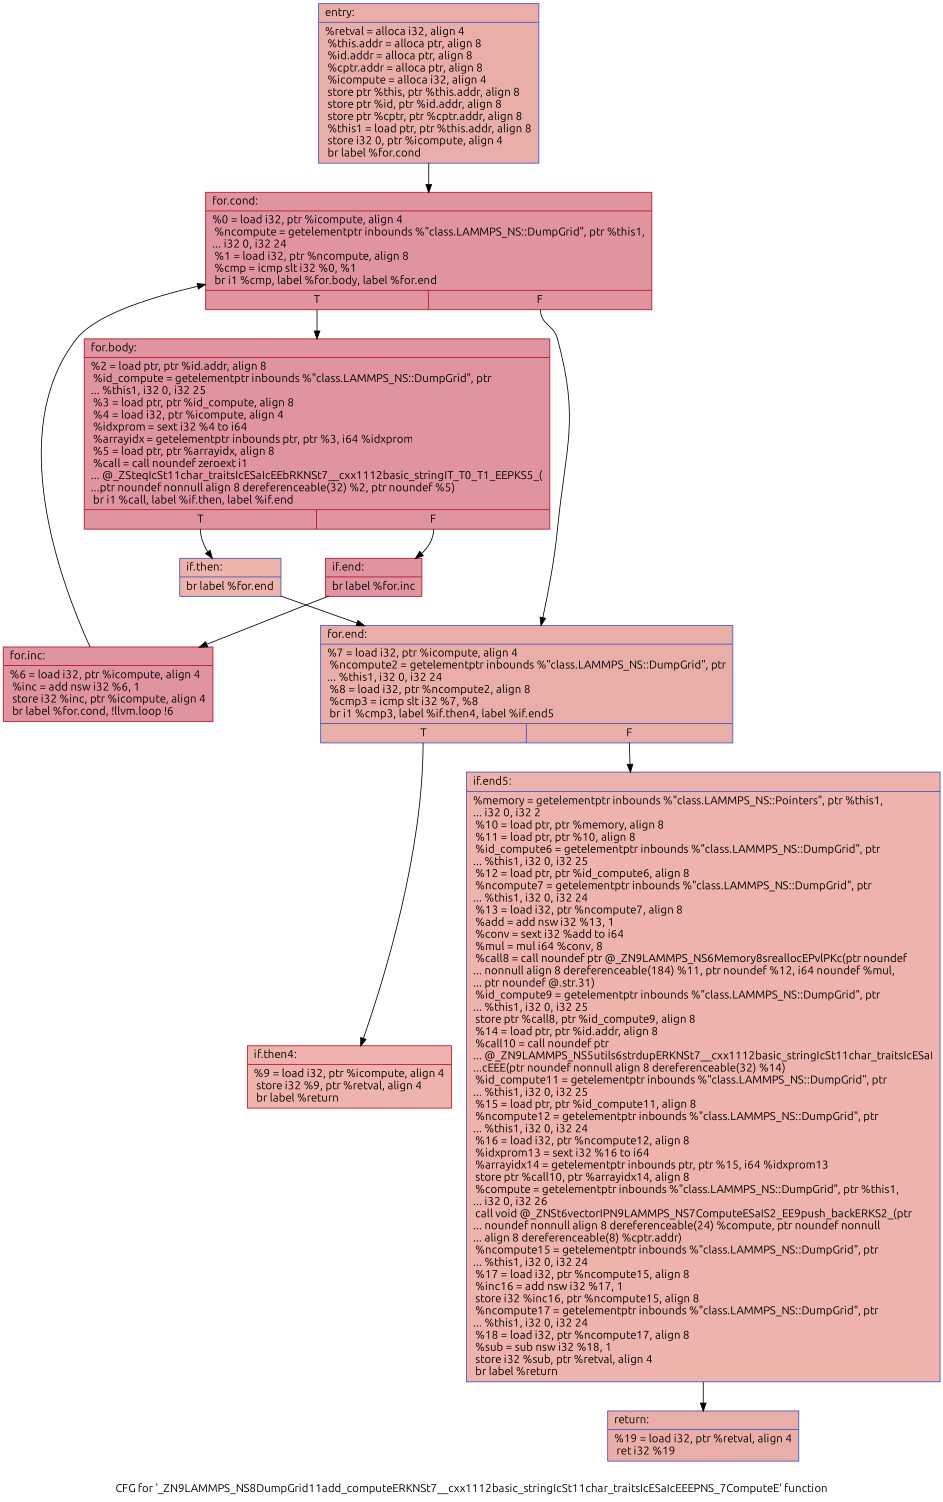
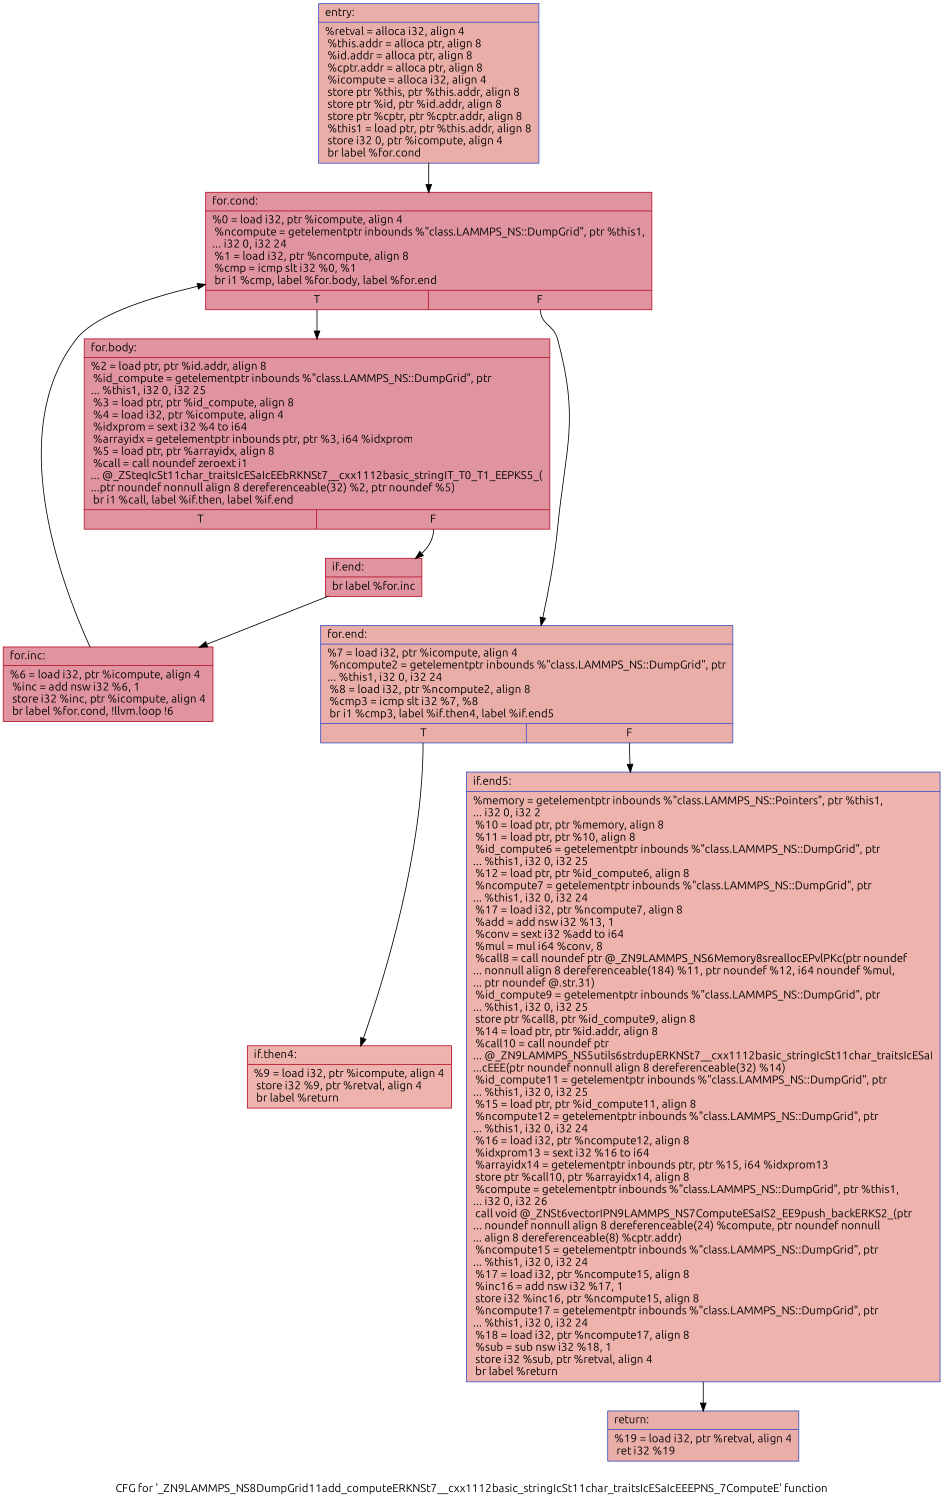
node "if.then:": removed
node "if.end5:": text "%13 = load i32, ptr %ncompute7, align 8" -> "%17 = load i32, ptr %ncompute7, align 8"
